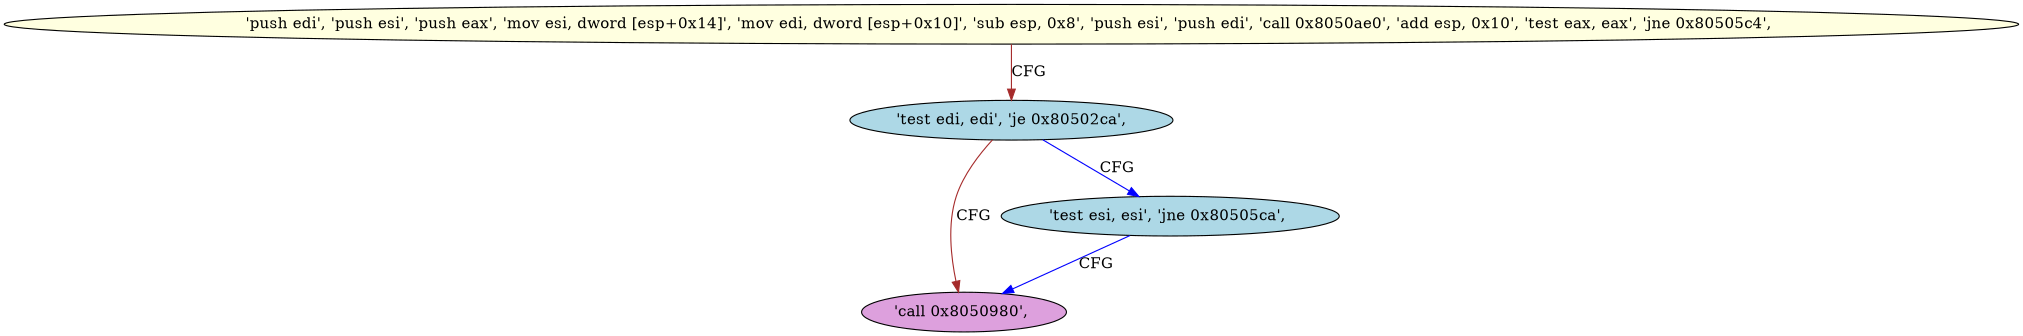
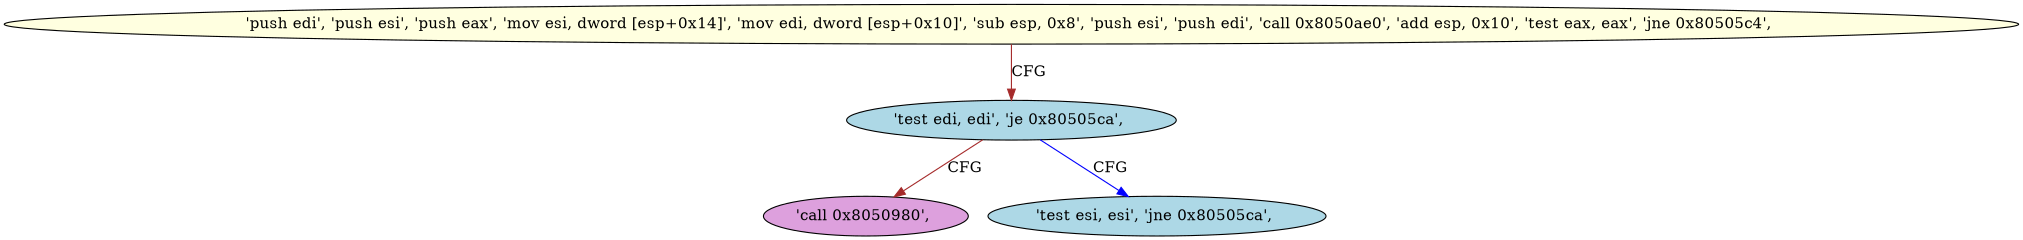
node "'test edi, edi', 'je 0x80502ca',": label "'test edi, edi', 'je 0x80502ca'," -> "'test edi, edi', 'je 0x80505ca',"
edge "'test esi, esi', 'jne 0x80505ca'," -> "'call 0x8050980',": removed, label "CFG"
